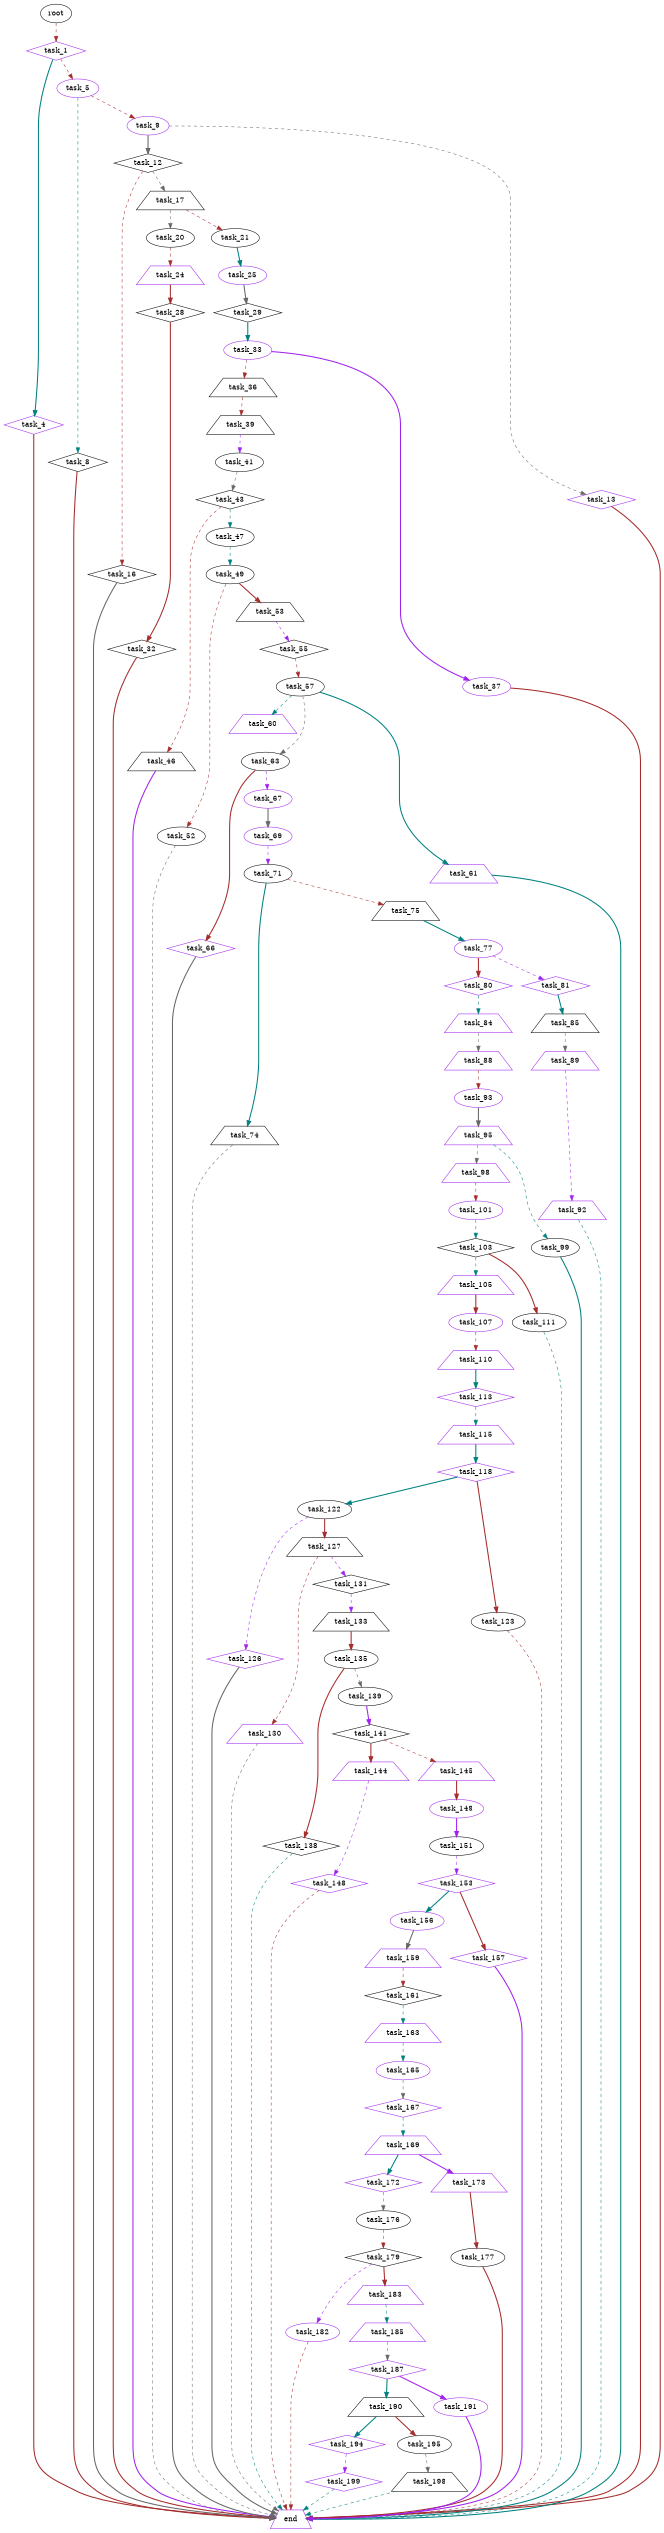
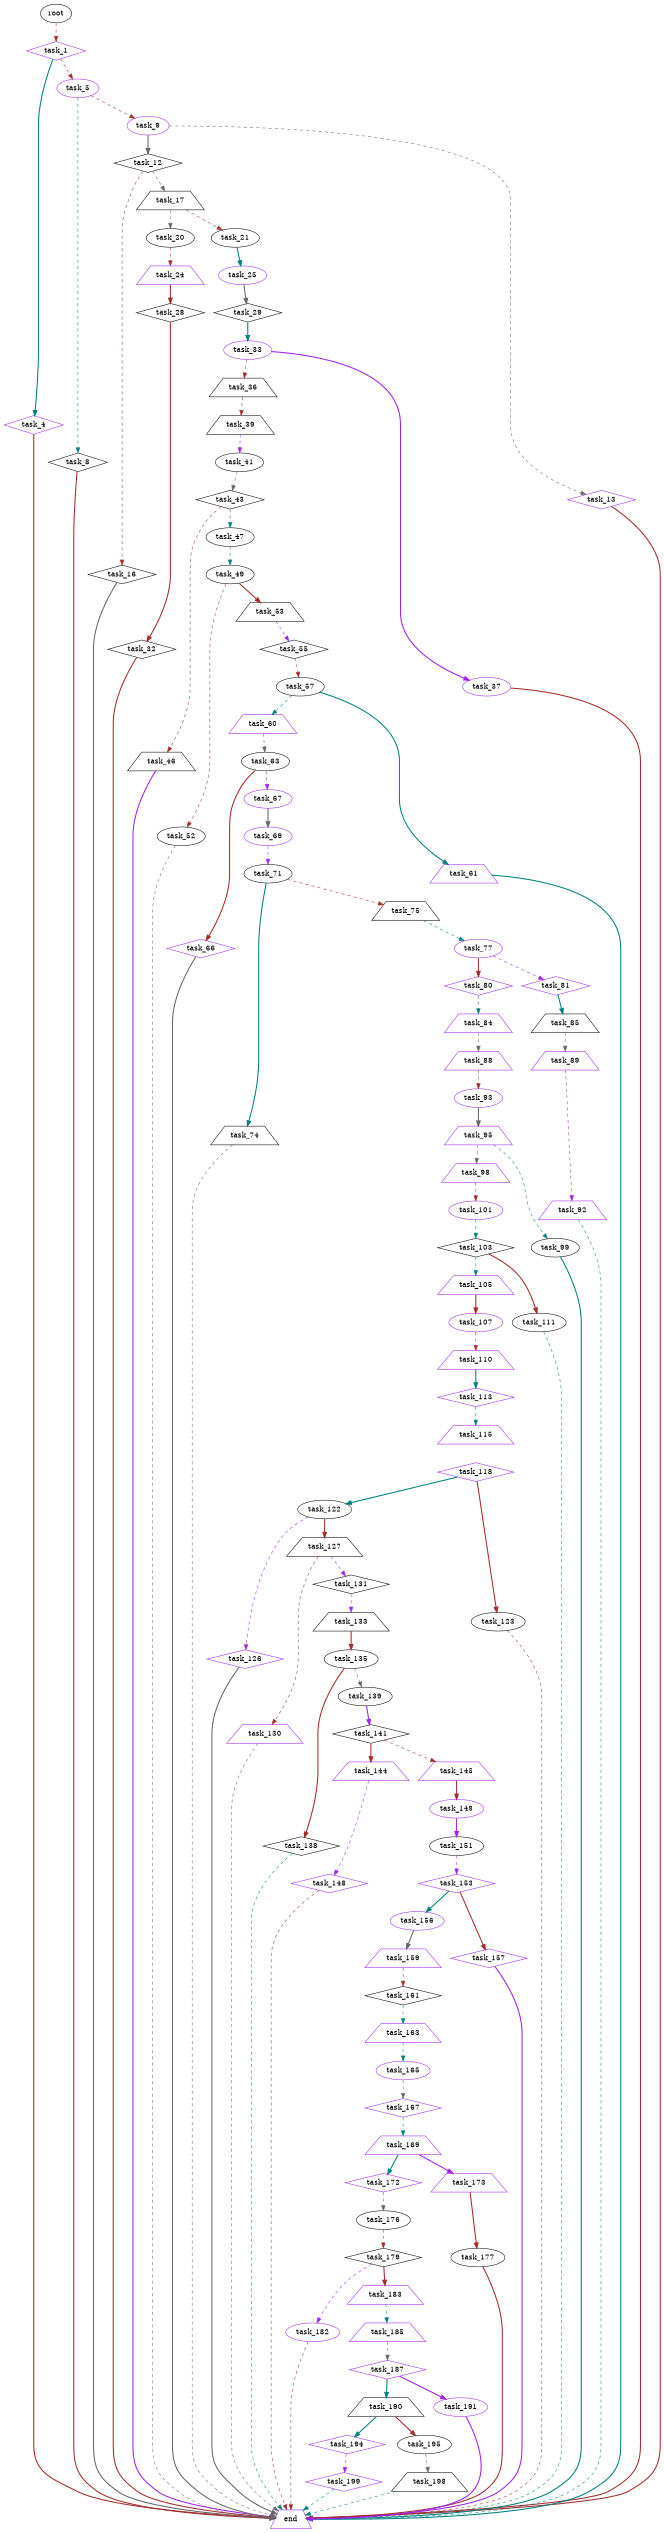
edge "task_57" -> "task_63": now "task_60" -> "task_63"
edge "task_75" -> "task_77": style bold -> dashed
edge "task_115" -> "task_118": removed
